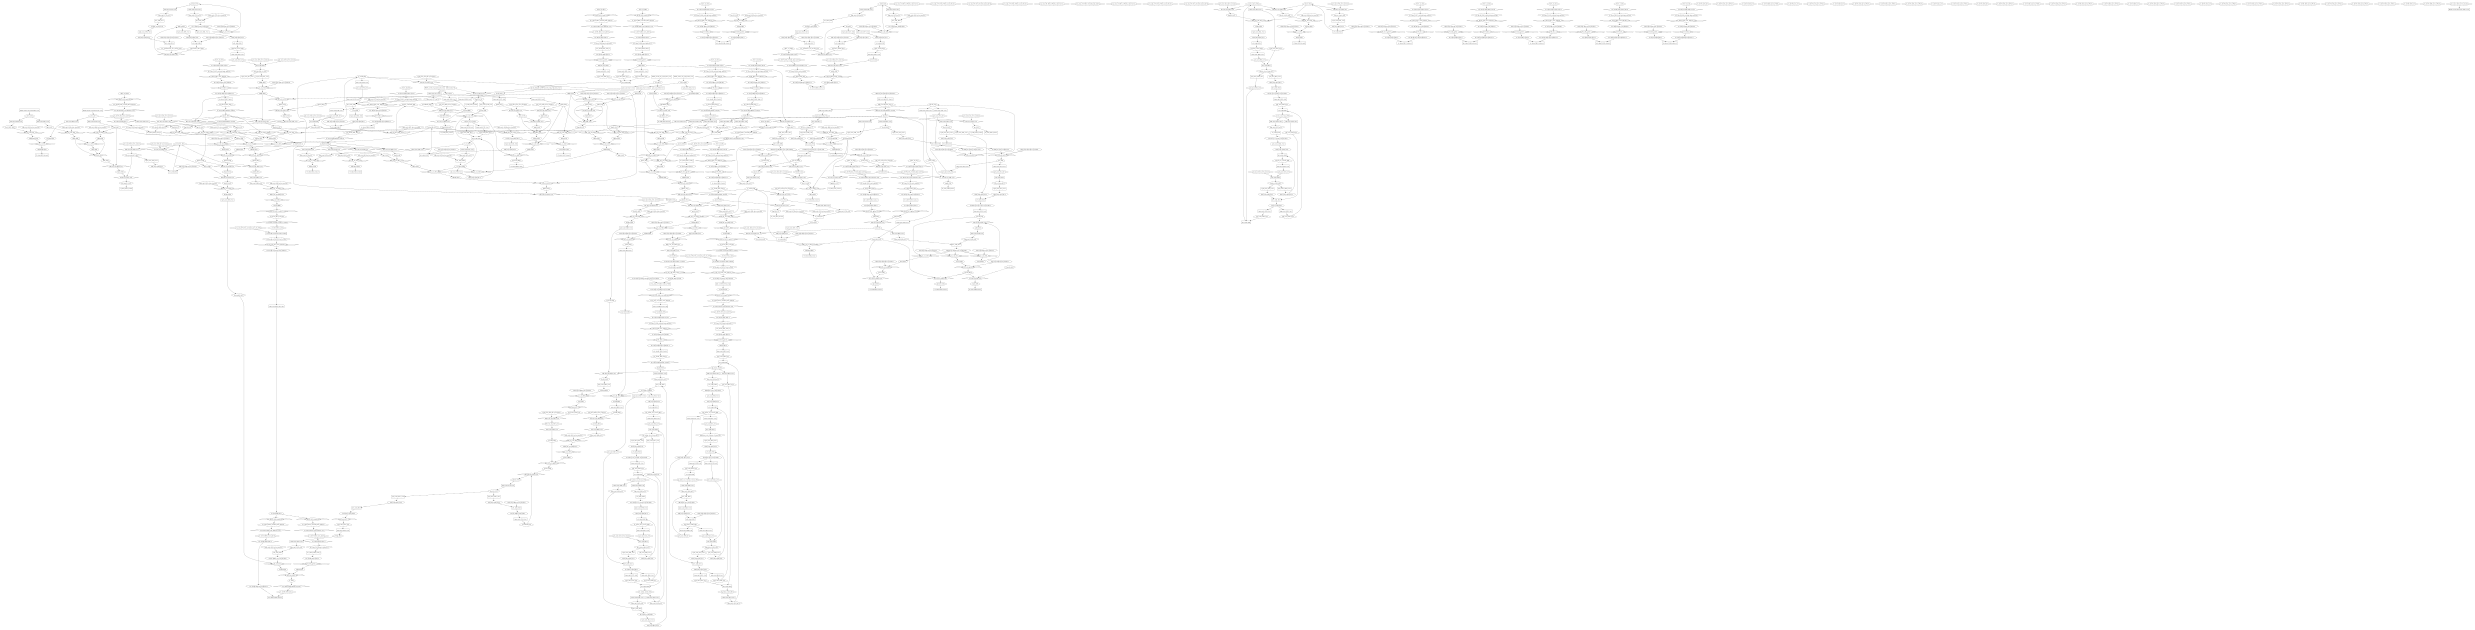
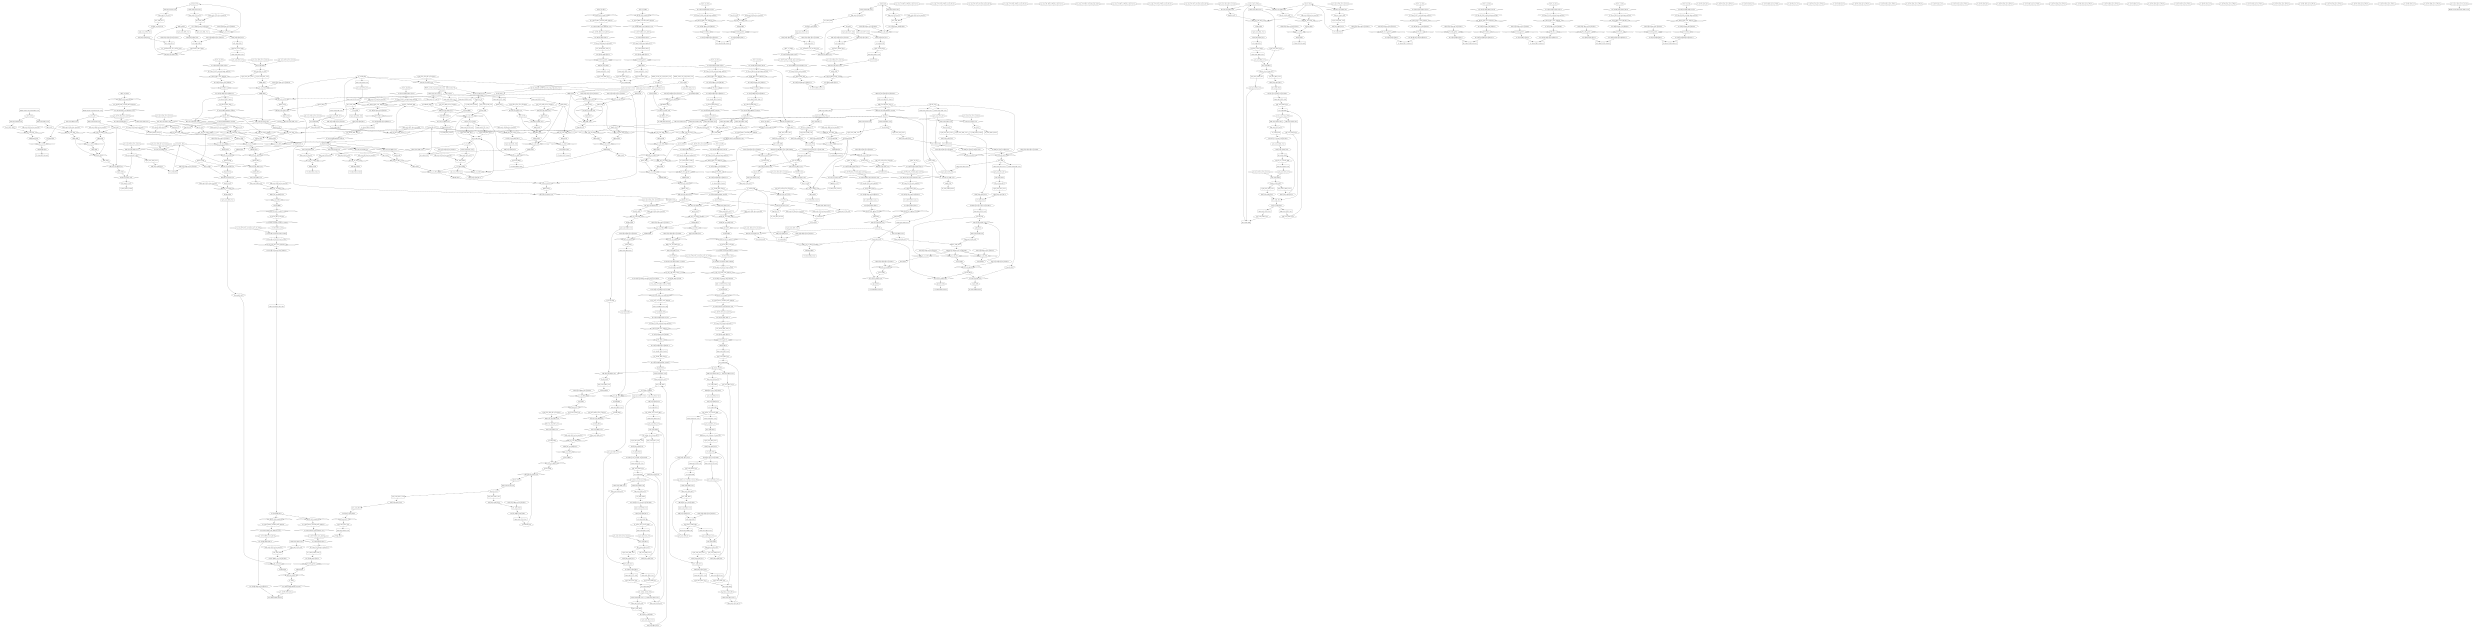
node "type_cast_8492_inst": added
